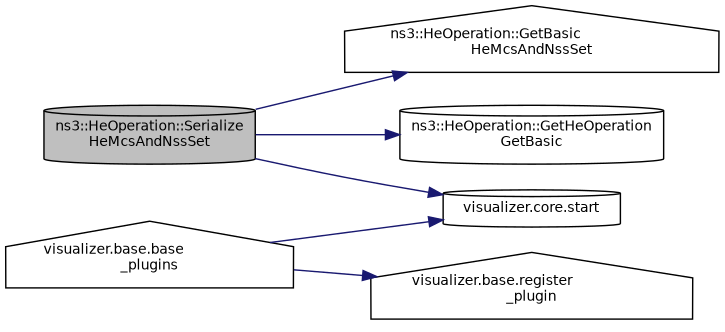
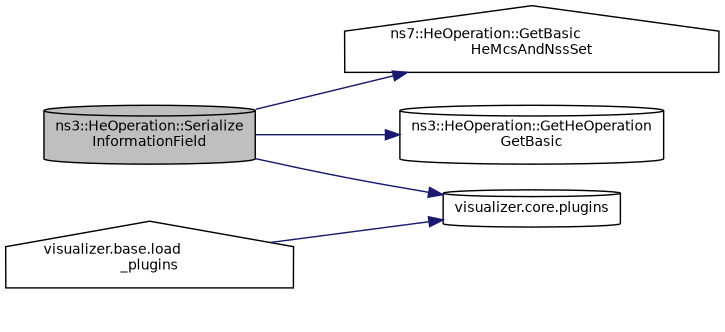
node "ns3::HeOperation::GetBasic HeMcsAndNssSet": label "ns3::HeOperation::GetBasic HeMcsAndNssSet" -> "ns7::HeOperation::GetBasic HeMcsAndNssSet"
node "ns3::HeOperation::Serialize HeMcsAndNssSet": label "ns3::HeOperation::Serialize HeMcsAndNssSet" -> "ns3::HeOperation::Serialize InformationField"
node "visualizer.core.start": label "visualizer.core.start" -> "visualizer.core.plugins"
node "visualizer.base.base _plugins": label "visualizer.base.base _plugins" -> "visualizer.base.load _plugins"
node "visualizer.base.register _plugin": removed
